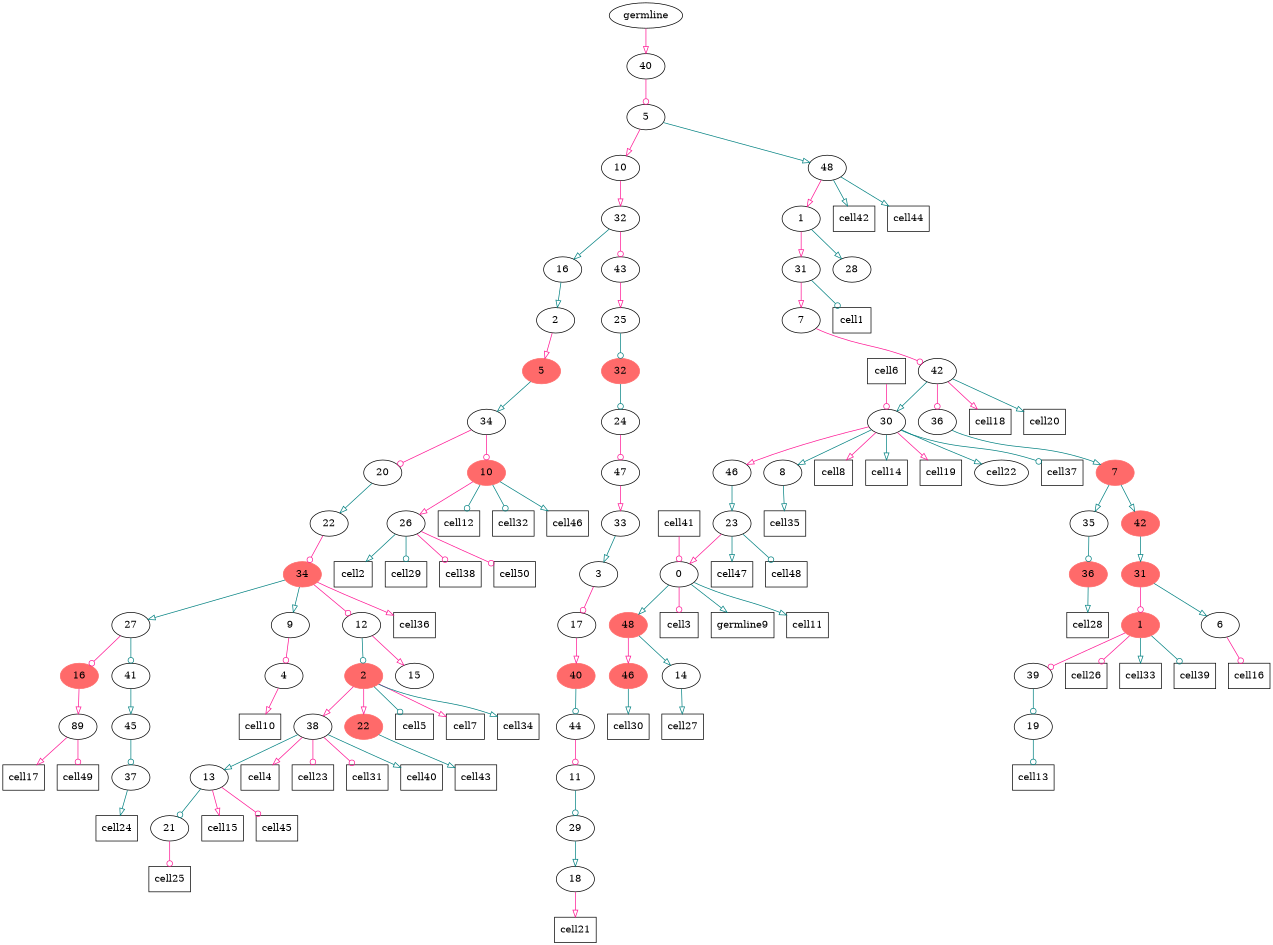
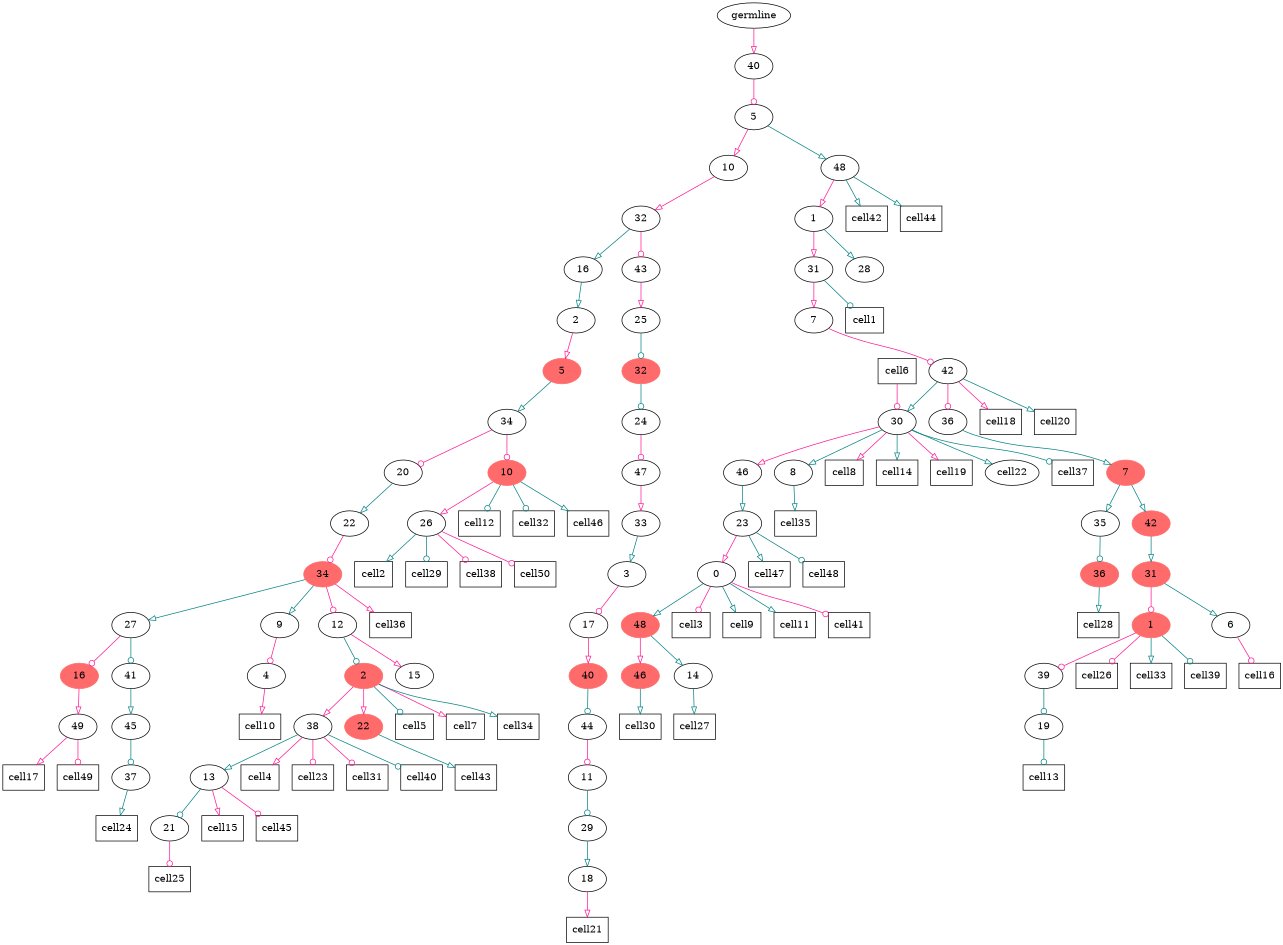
edge "cell41" -> "0": reversed
node "germline9": label "germline9" -> "cell9"
node "89": label "89" -> "49"
edge "38" -> "cell40": arrowhead onormal -> odot
